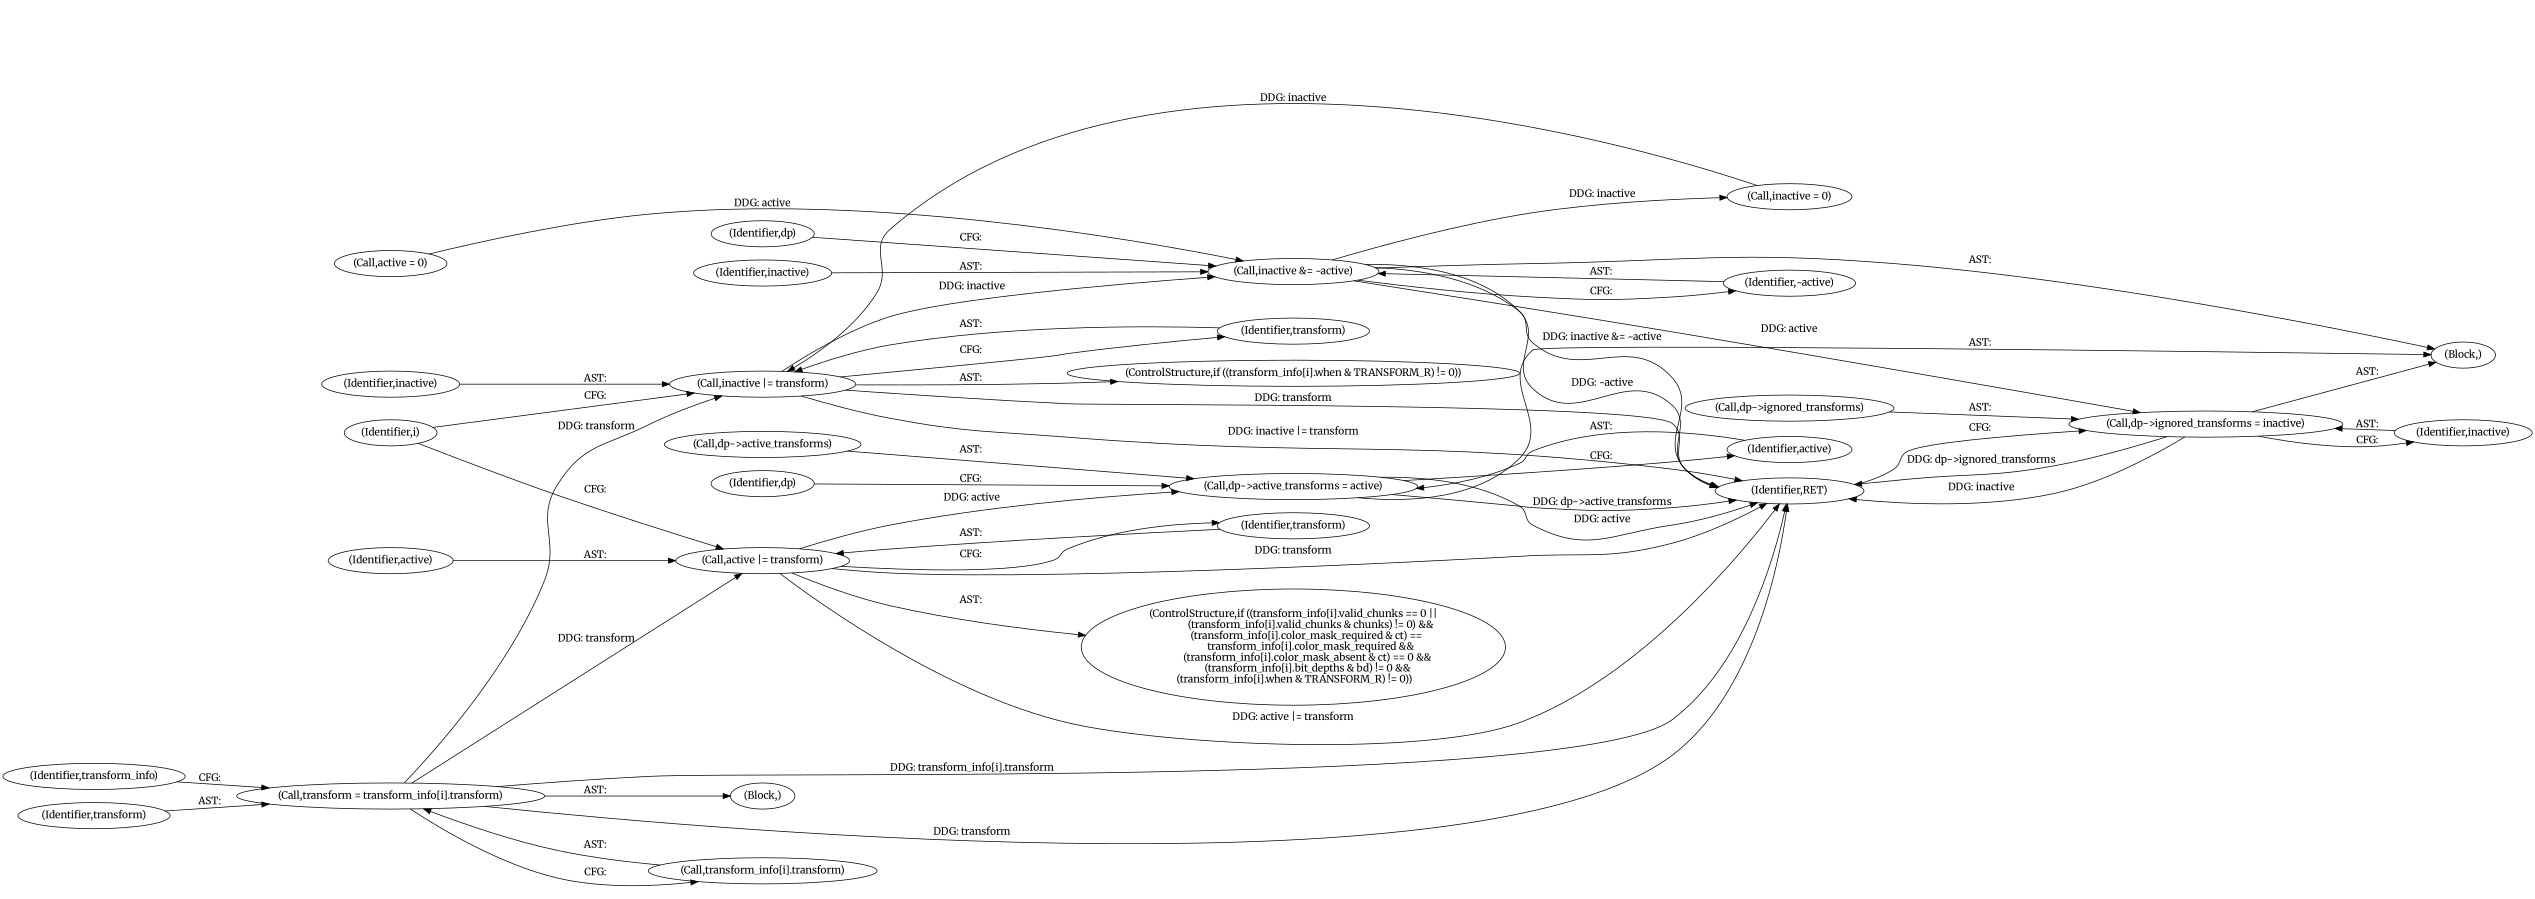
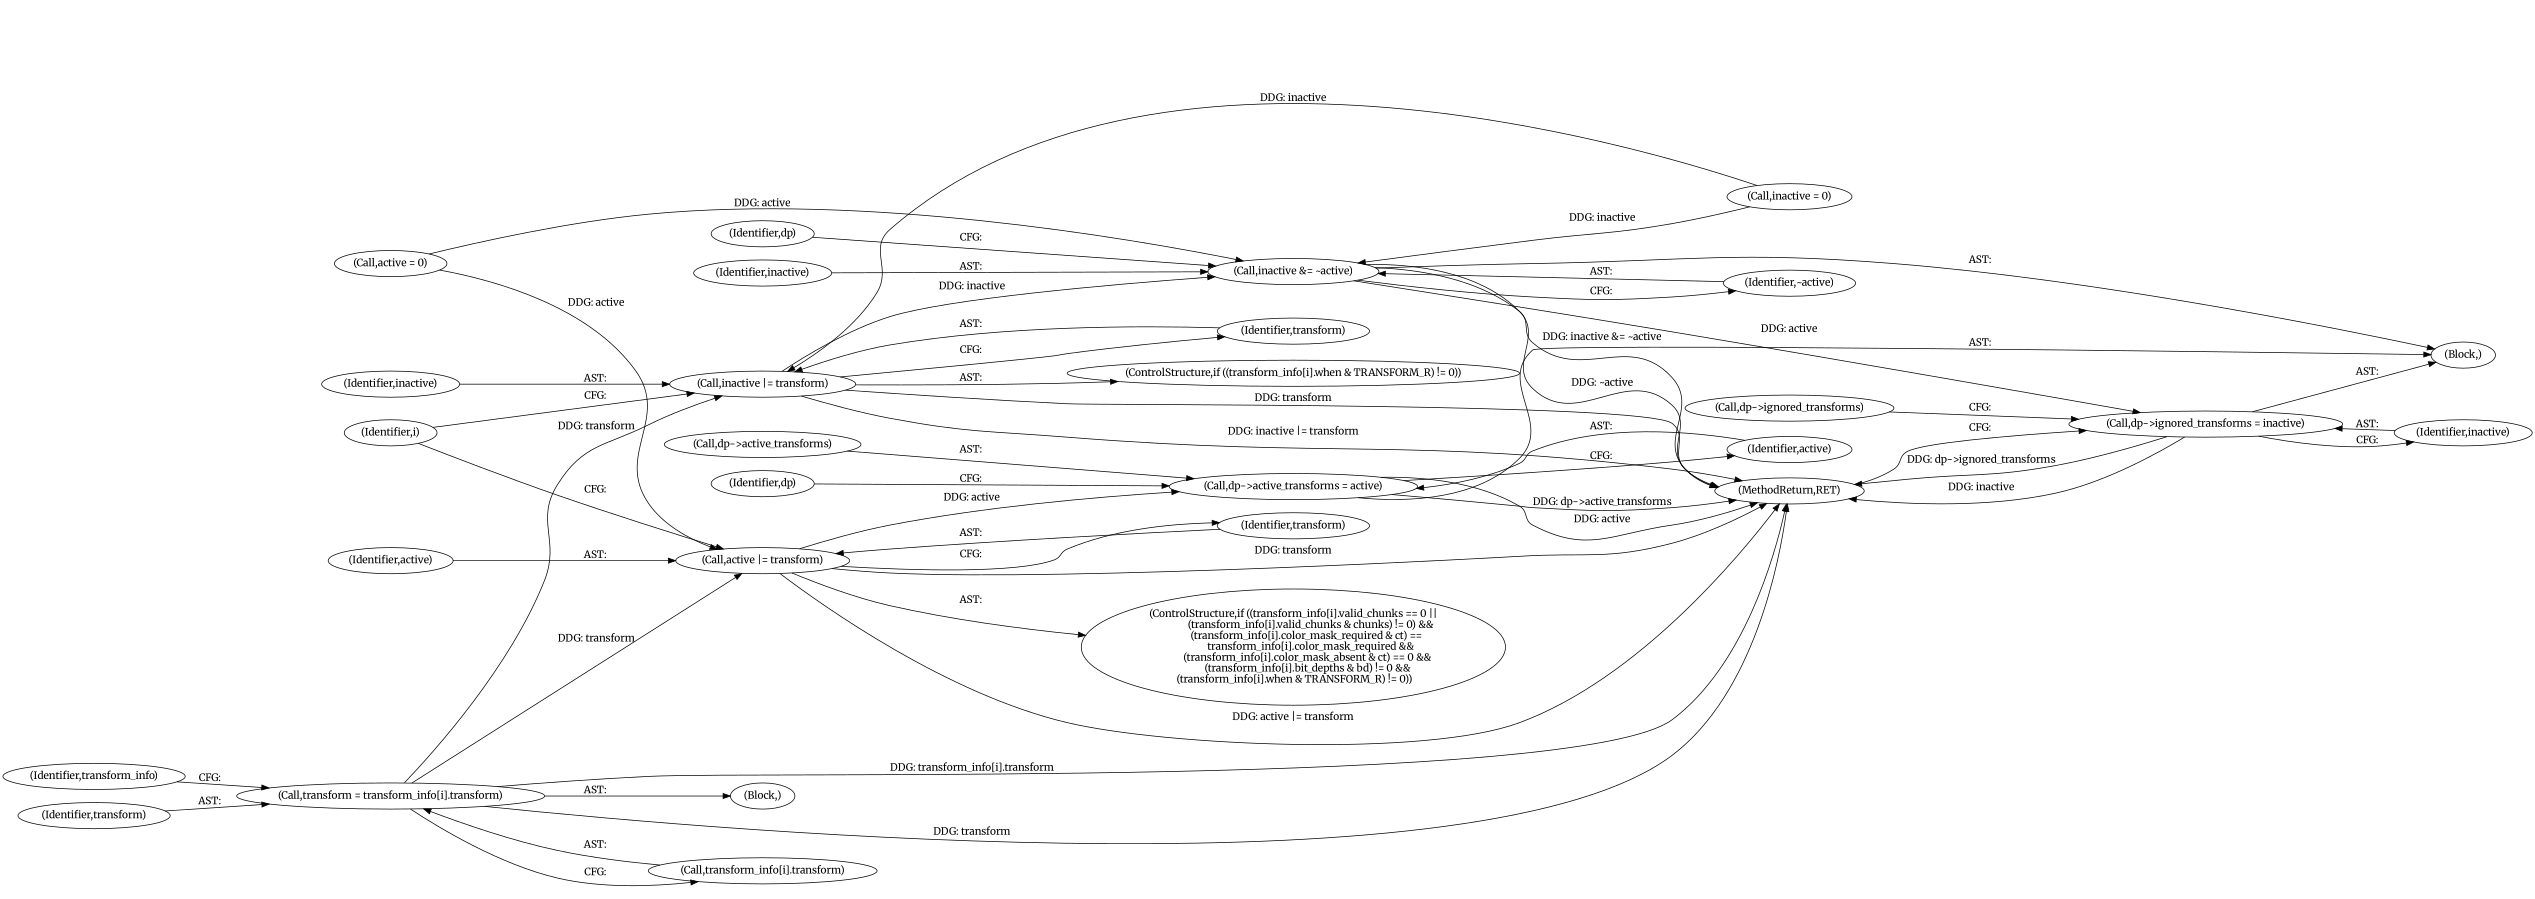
edge "(Call,inactive &= ~active)" -> "(Call,inactive = 0)": reversed
edge "(Call,active = 0)" -> "(Call,active |= transform)": added, label "DDG: active"
edge "(Call,dp->ignored_transforms)" -> "(Call,dp->ignored_transforms = inactive)": label "AST: " -> "CFG: "
node "(Identifier,RET)": label "(Identifier,RET)" -> "(MethodReturn,RET)"
